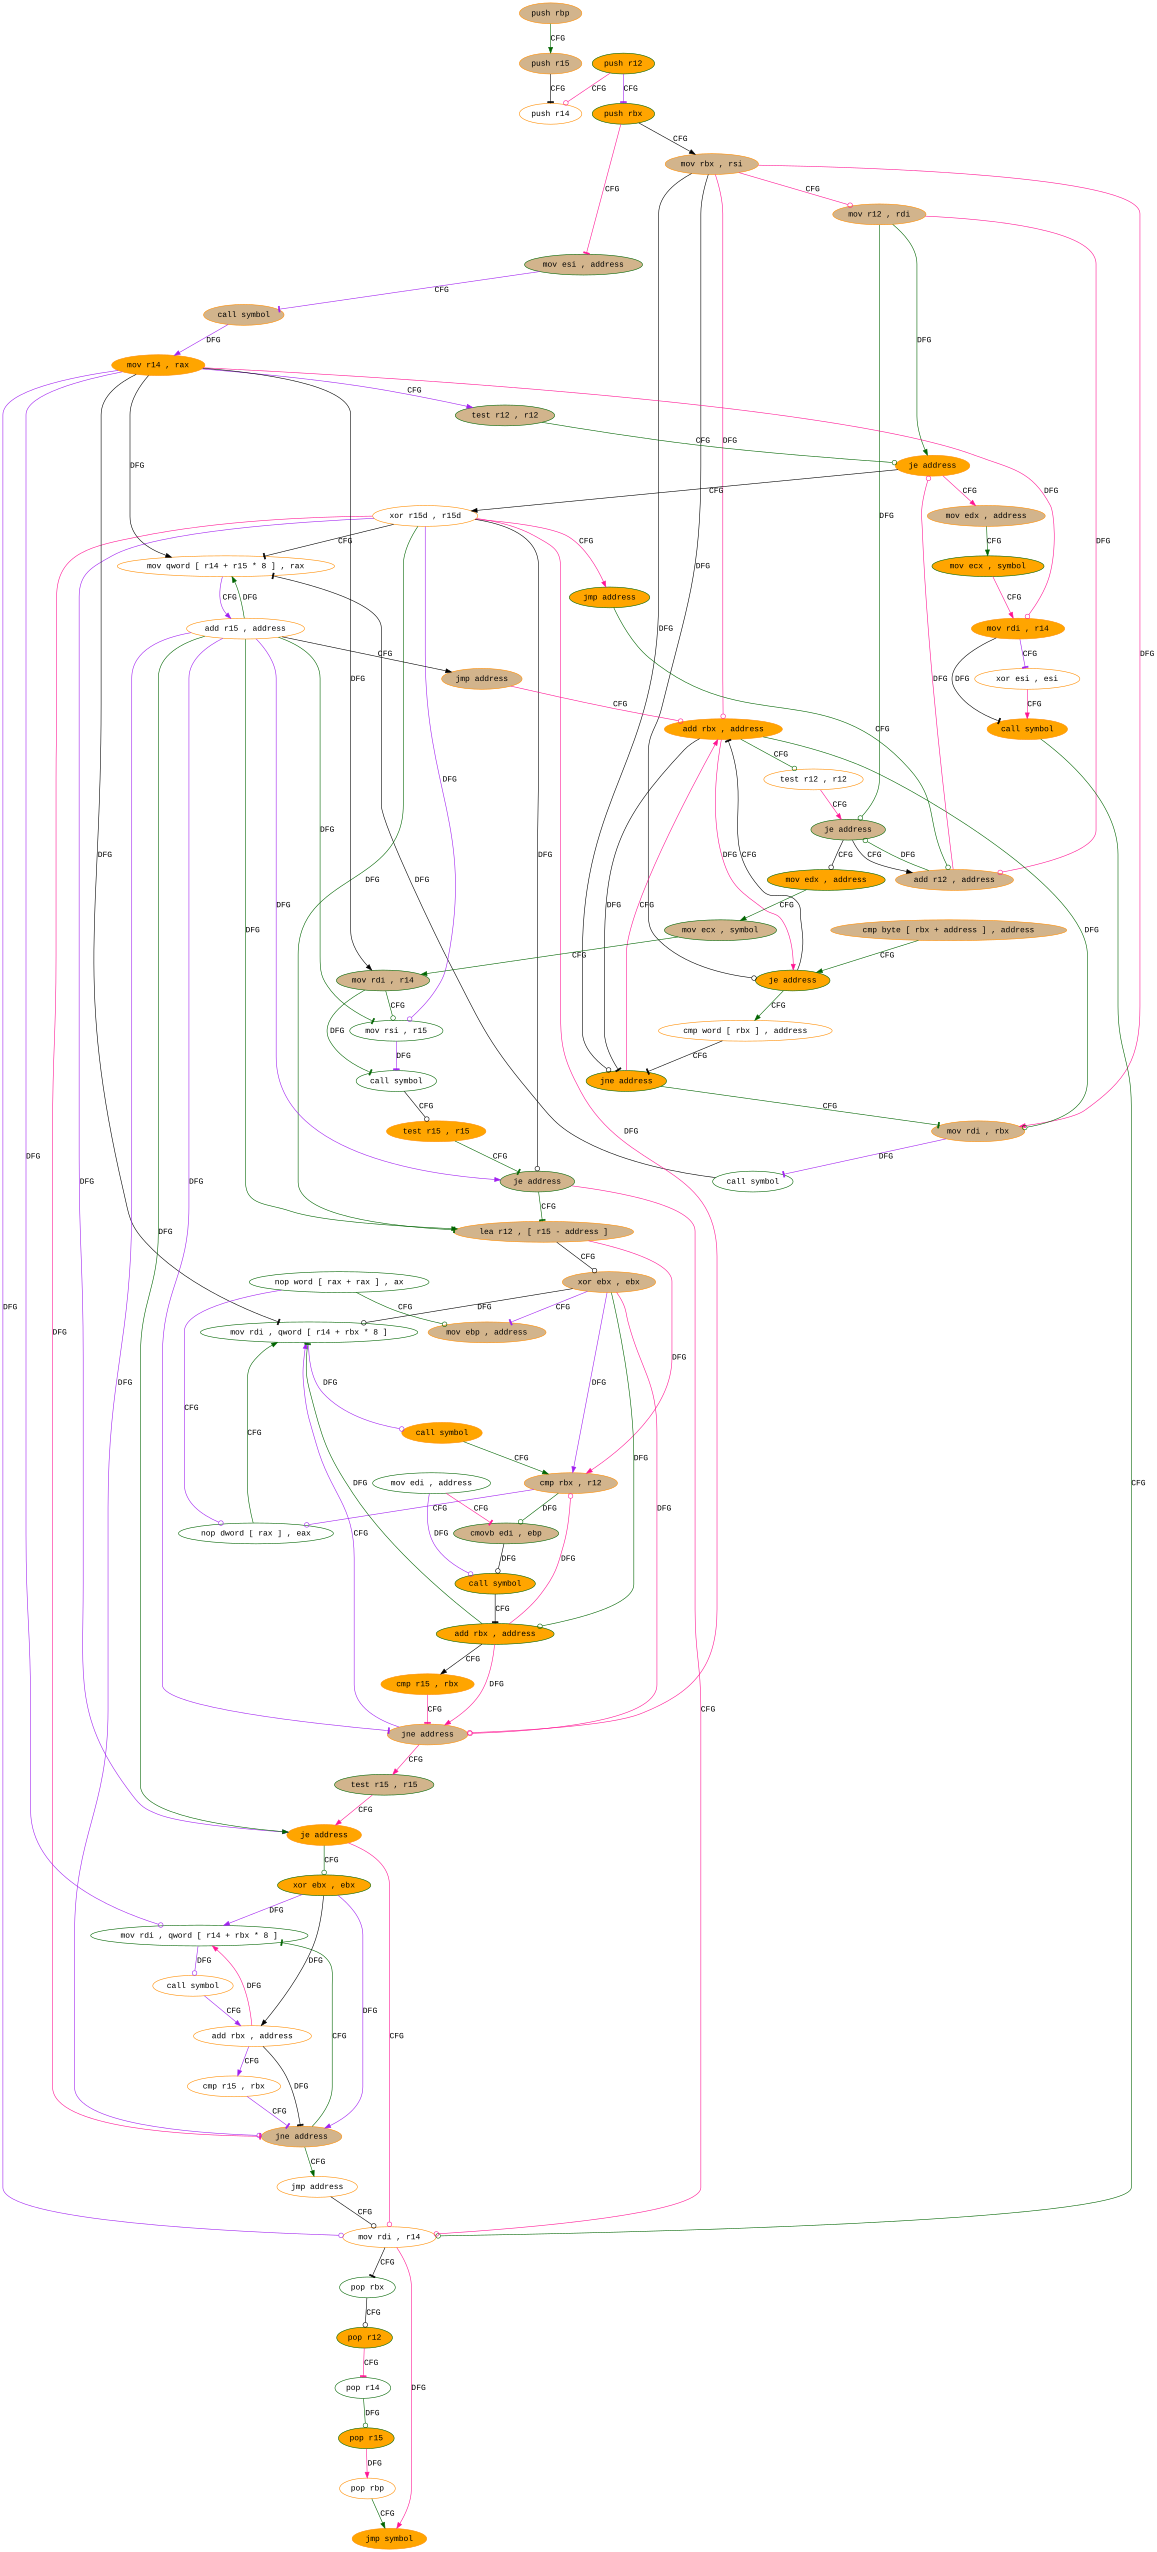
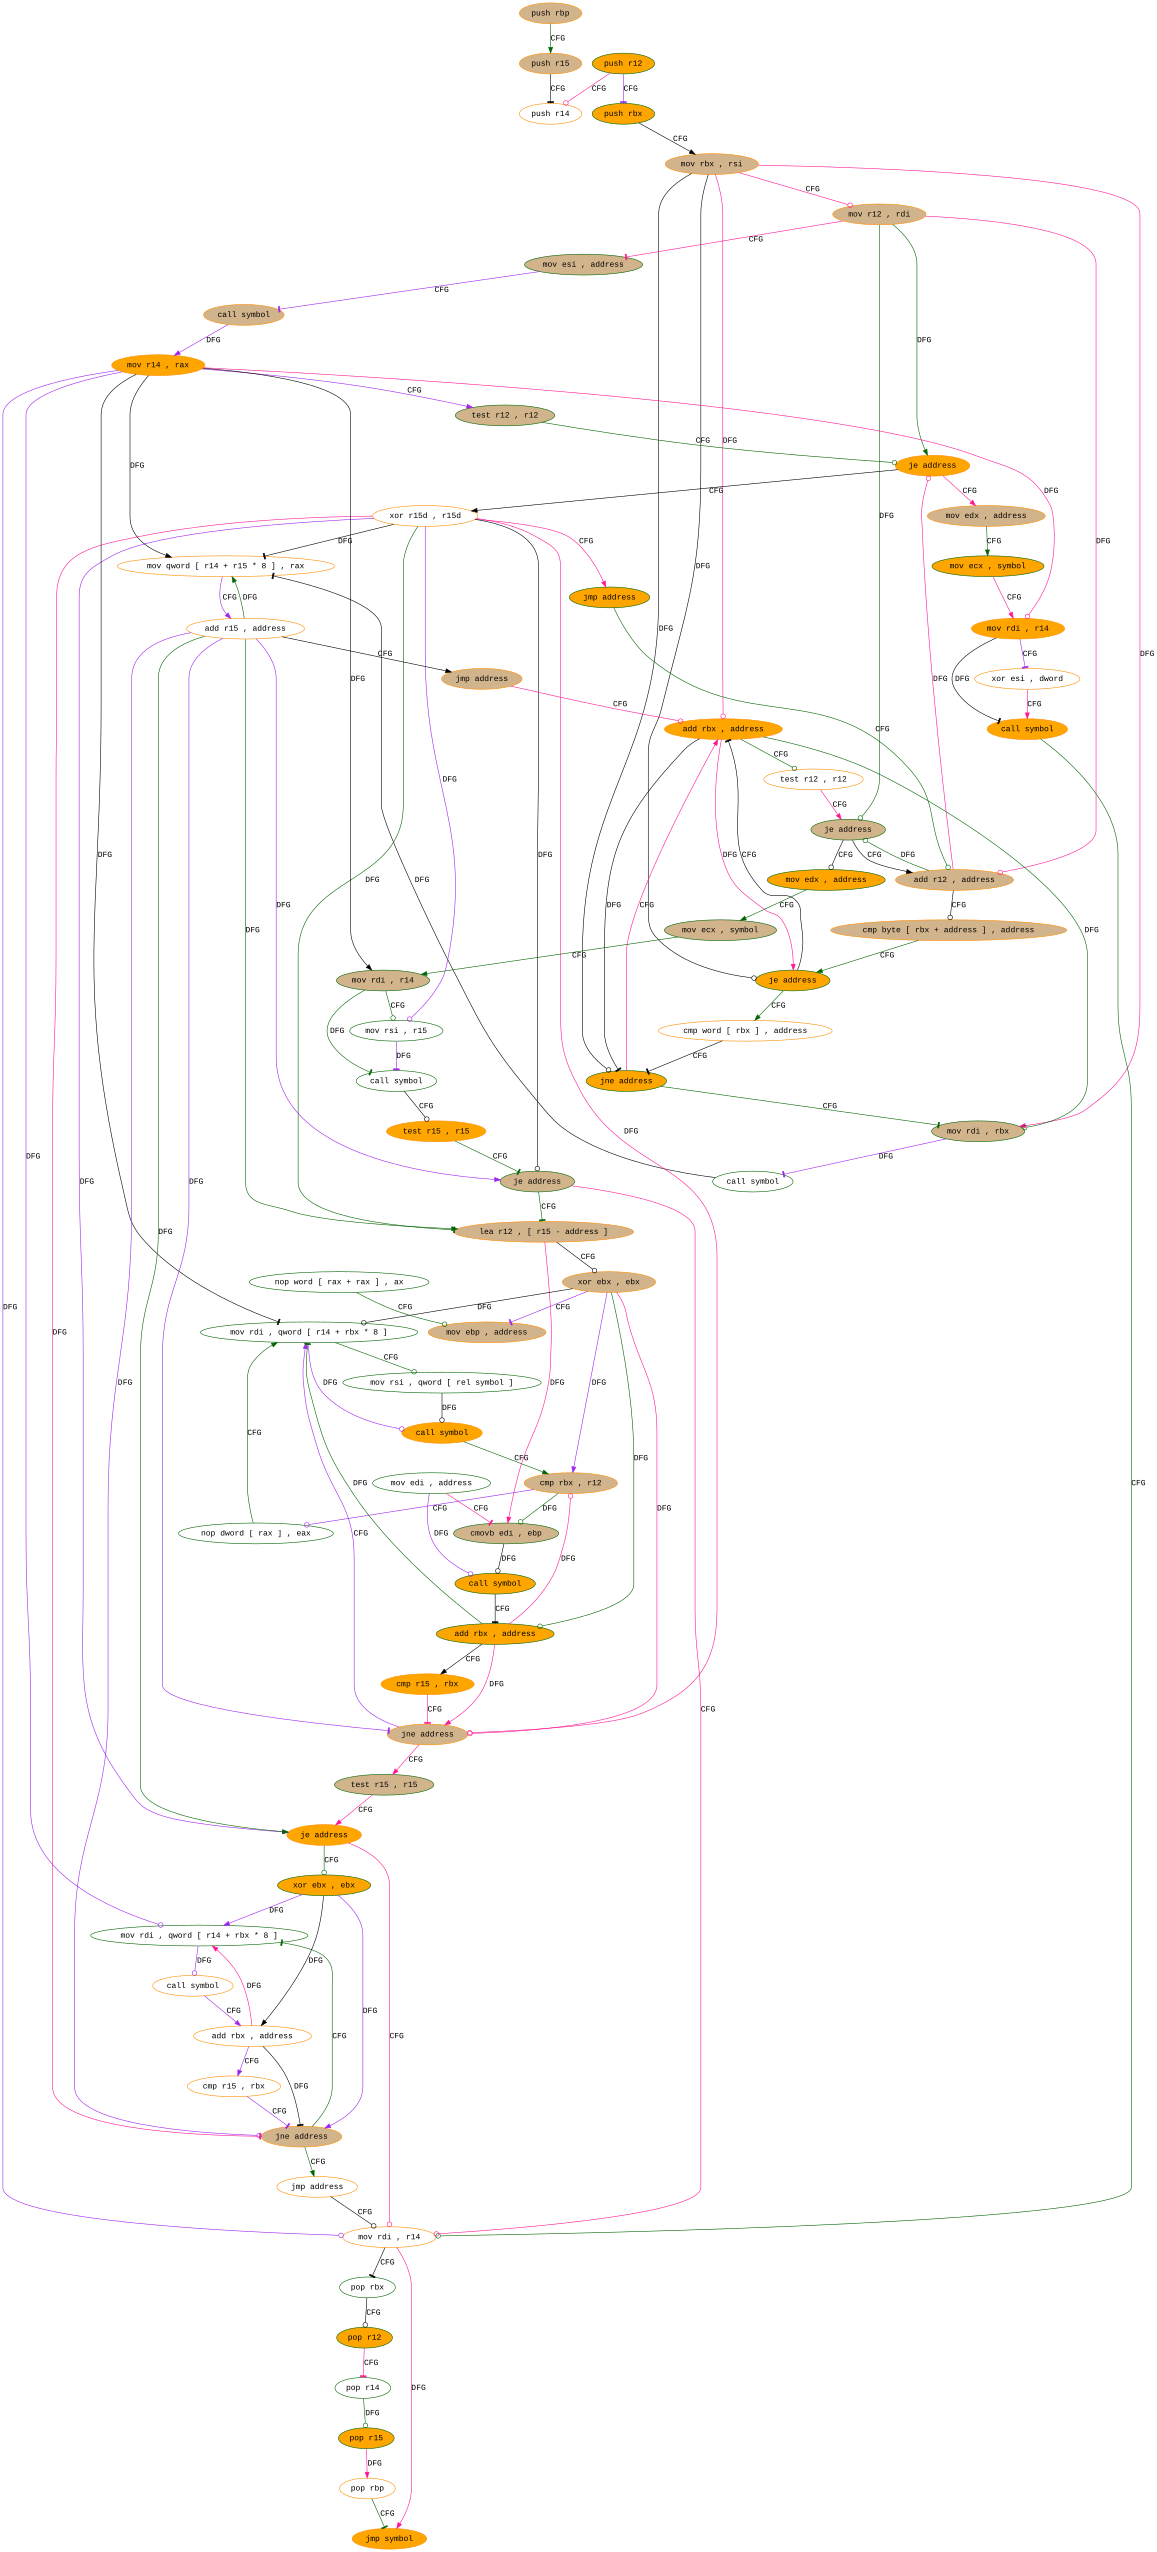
edge "push rbx" -> "mov esi , address": now "mov r12 , rdi" -> "mov esi , address"
edge "xor r15d , r15d" -> "mov qword [ r14 + r15 * 8 ] , rax": label "CFG" -> "DFG"
node "xor esi , esi": label "xor esi , esi" -> "xor esi , dword"
edge "add r15 , address" -> "mov rsi , r15": removed, label "DFG"
edge "add r12 , address" -> "cmp byte [ rbx + address ] , address": added, label "CFG"
node "mov rdi , rbx": color darkorange -> darkgreen
edge "lea r12 , [ r15 - address ]" -> "cmp rbx , r12": now "lea r12 , [ r15 - address ]" -> "cmovb edi , ebp"
edge "nop word [ rax + rax ] , ax" -> "nop dword [ rax ] , eax": removed, label "CFG"
node "mov rsi , qword [ rel symbol ]": added
edge "pop rbp" -> "jmp symbol": arrowhead normal -> tee
